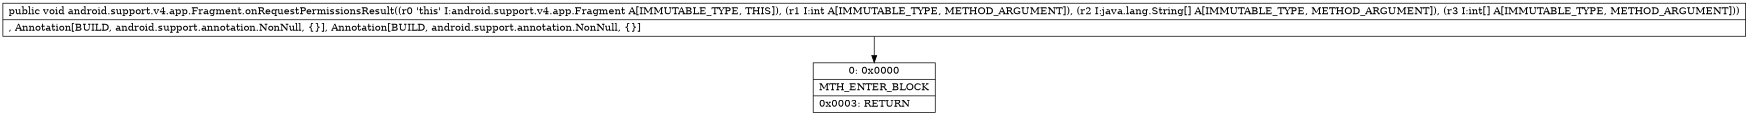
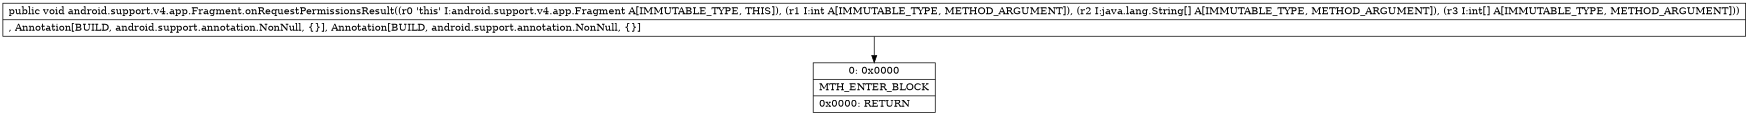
node "0: 0x0000": text "0x0003: RETURN" -> "0x0000: RETURN"
